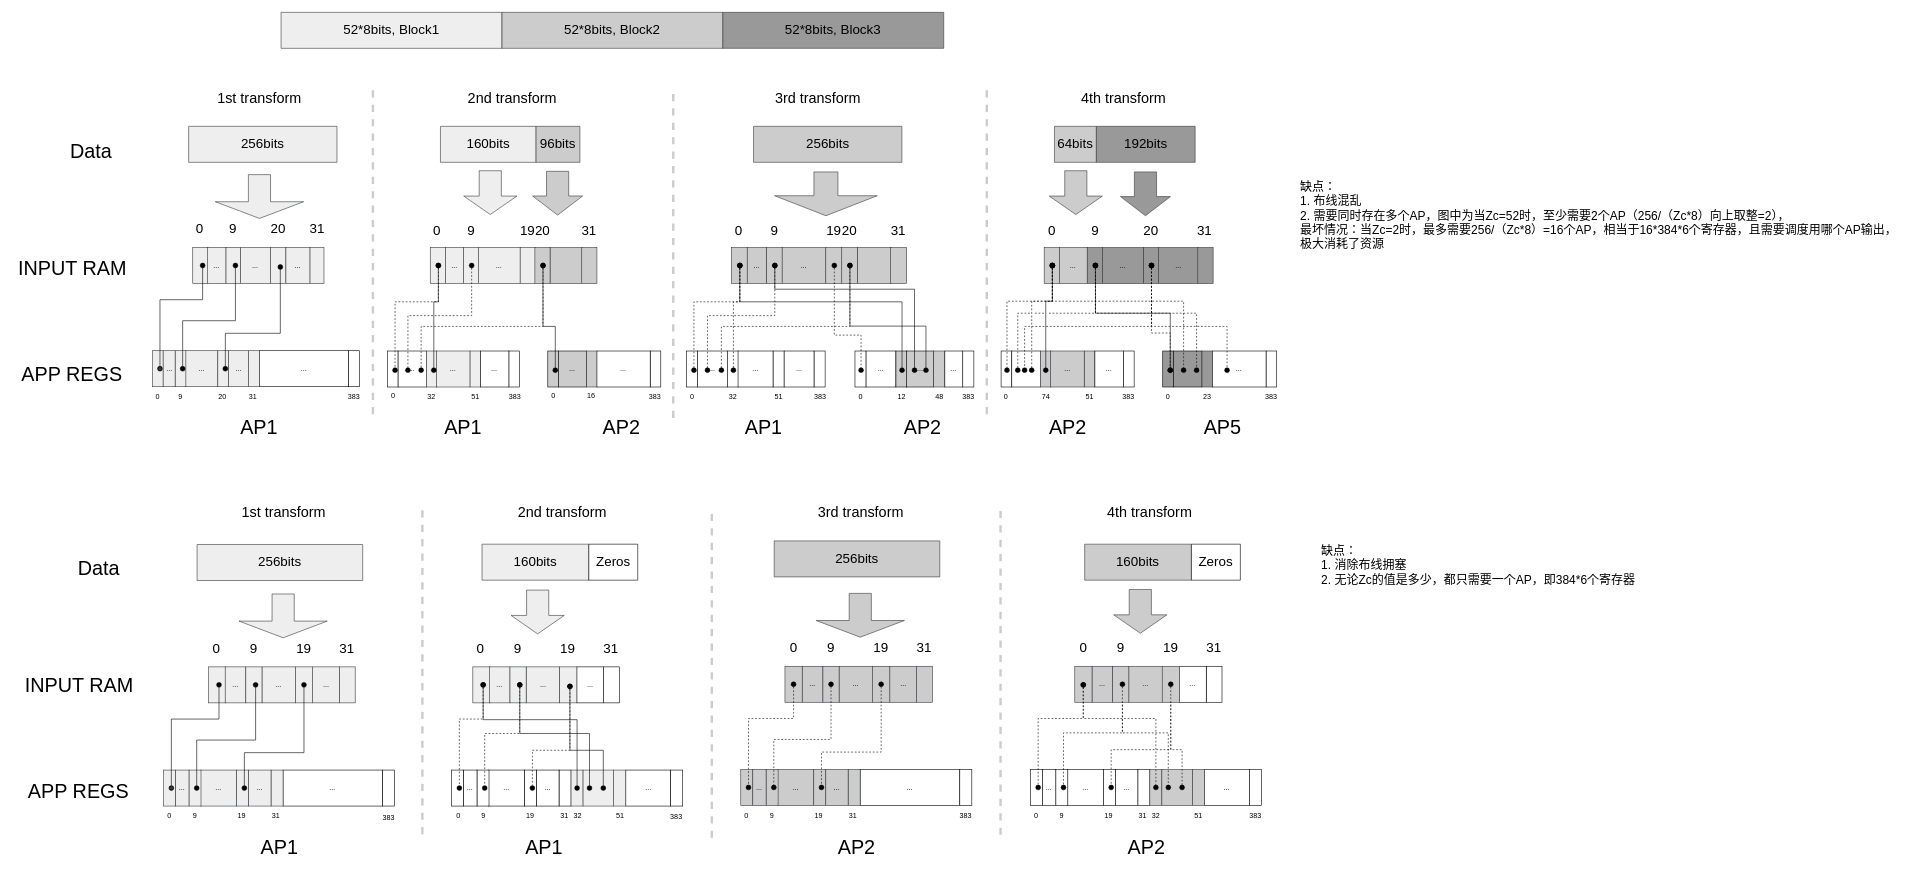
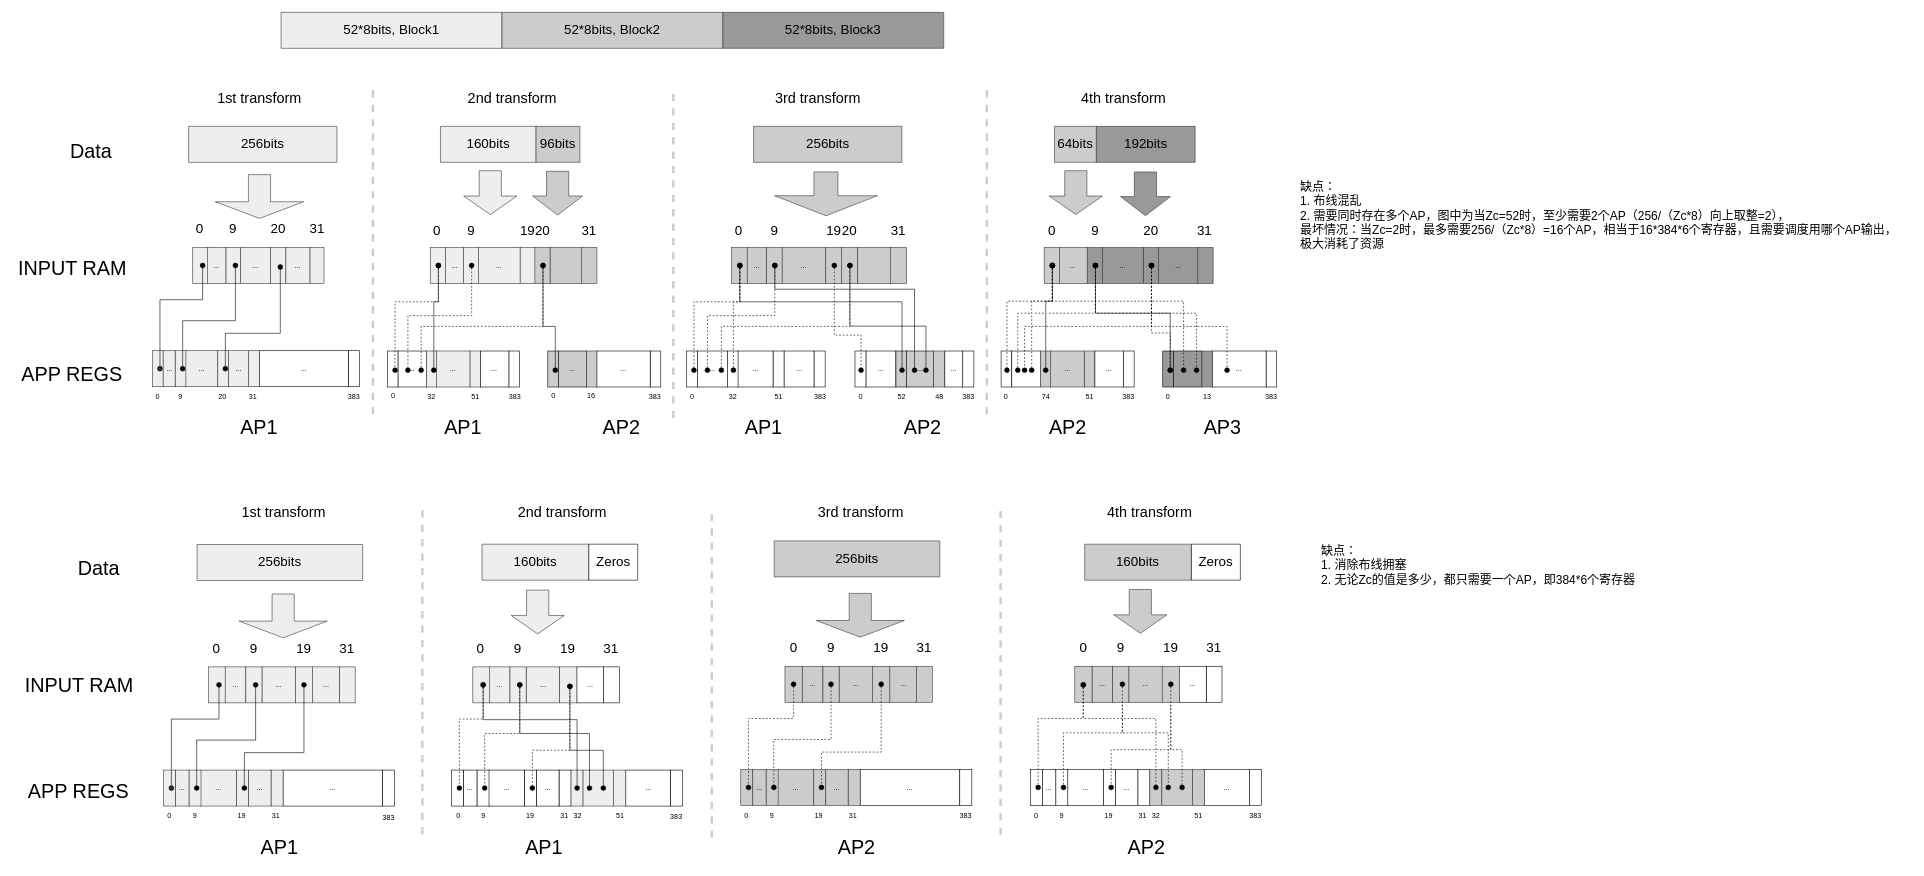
node "12": label "12" -> "52"
node "23": label "23" -> "13"
node "AP5": label "AP5" -> "AP3"
